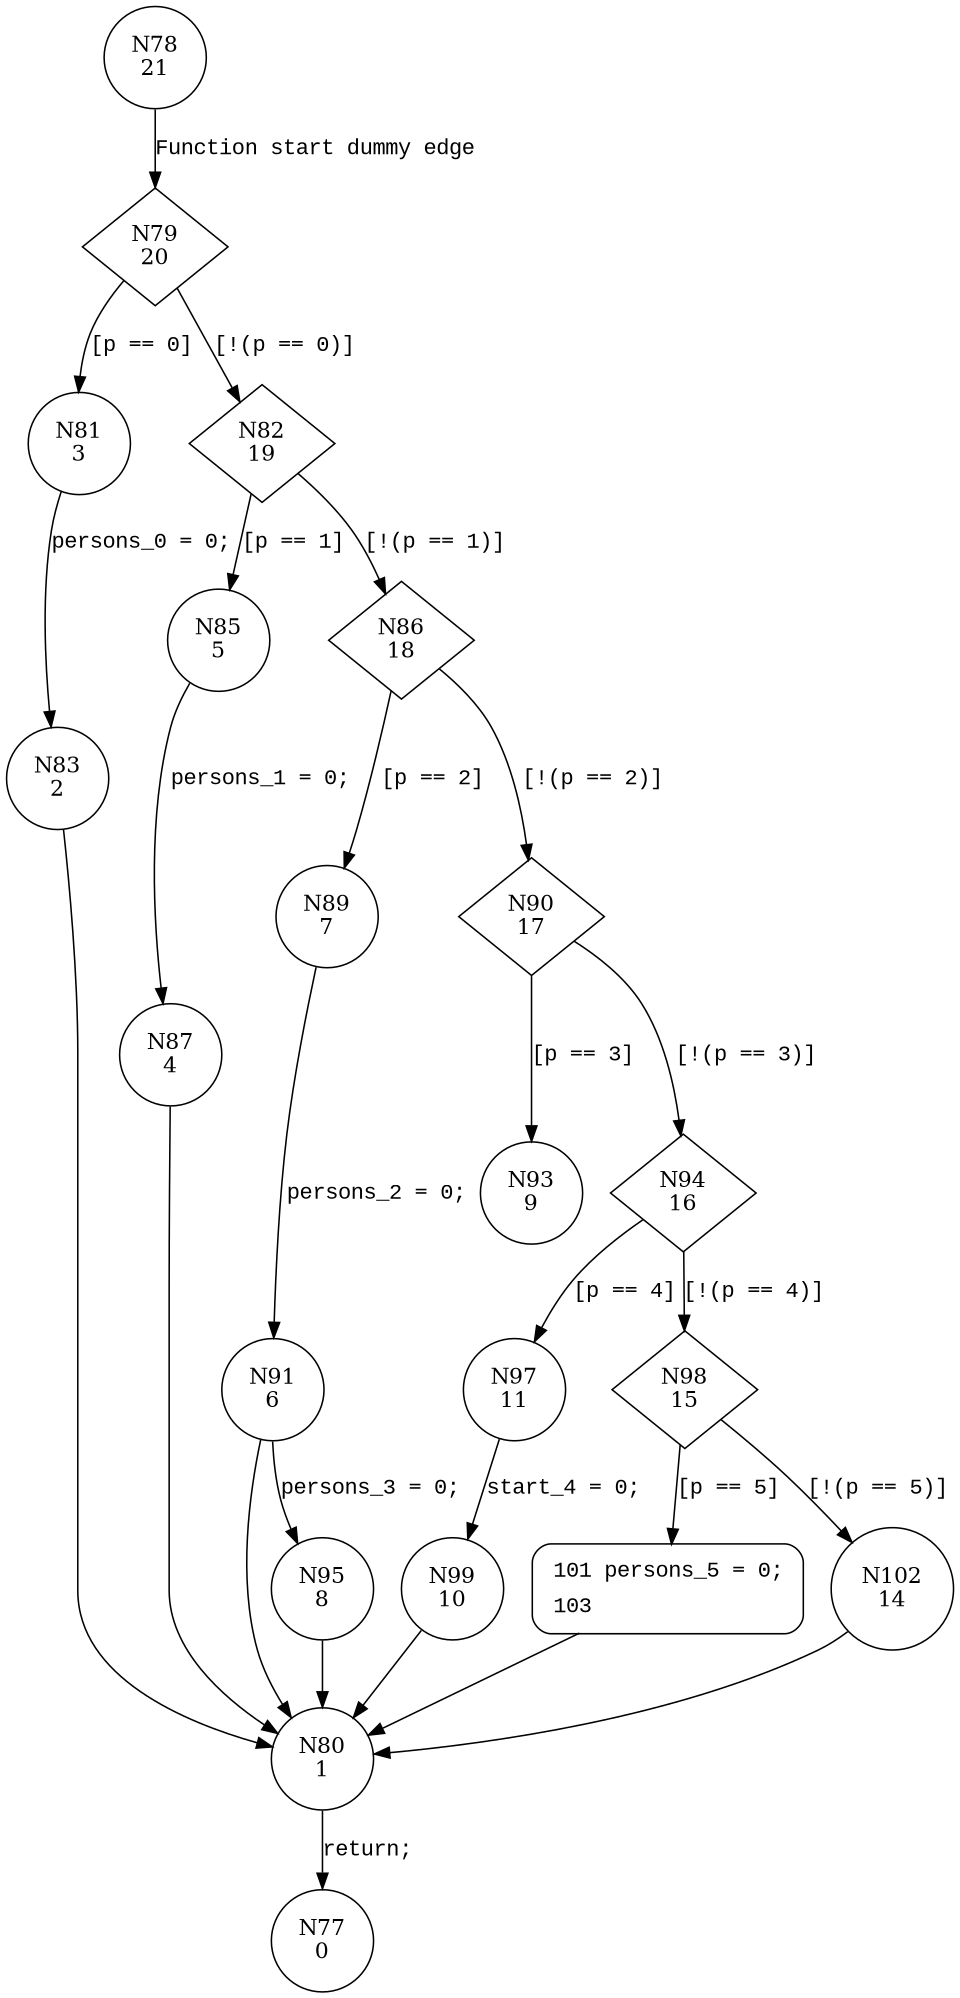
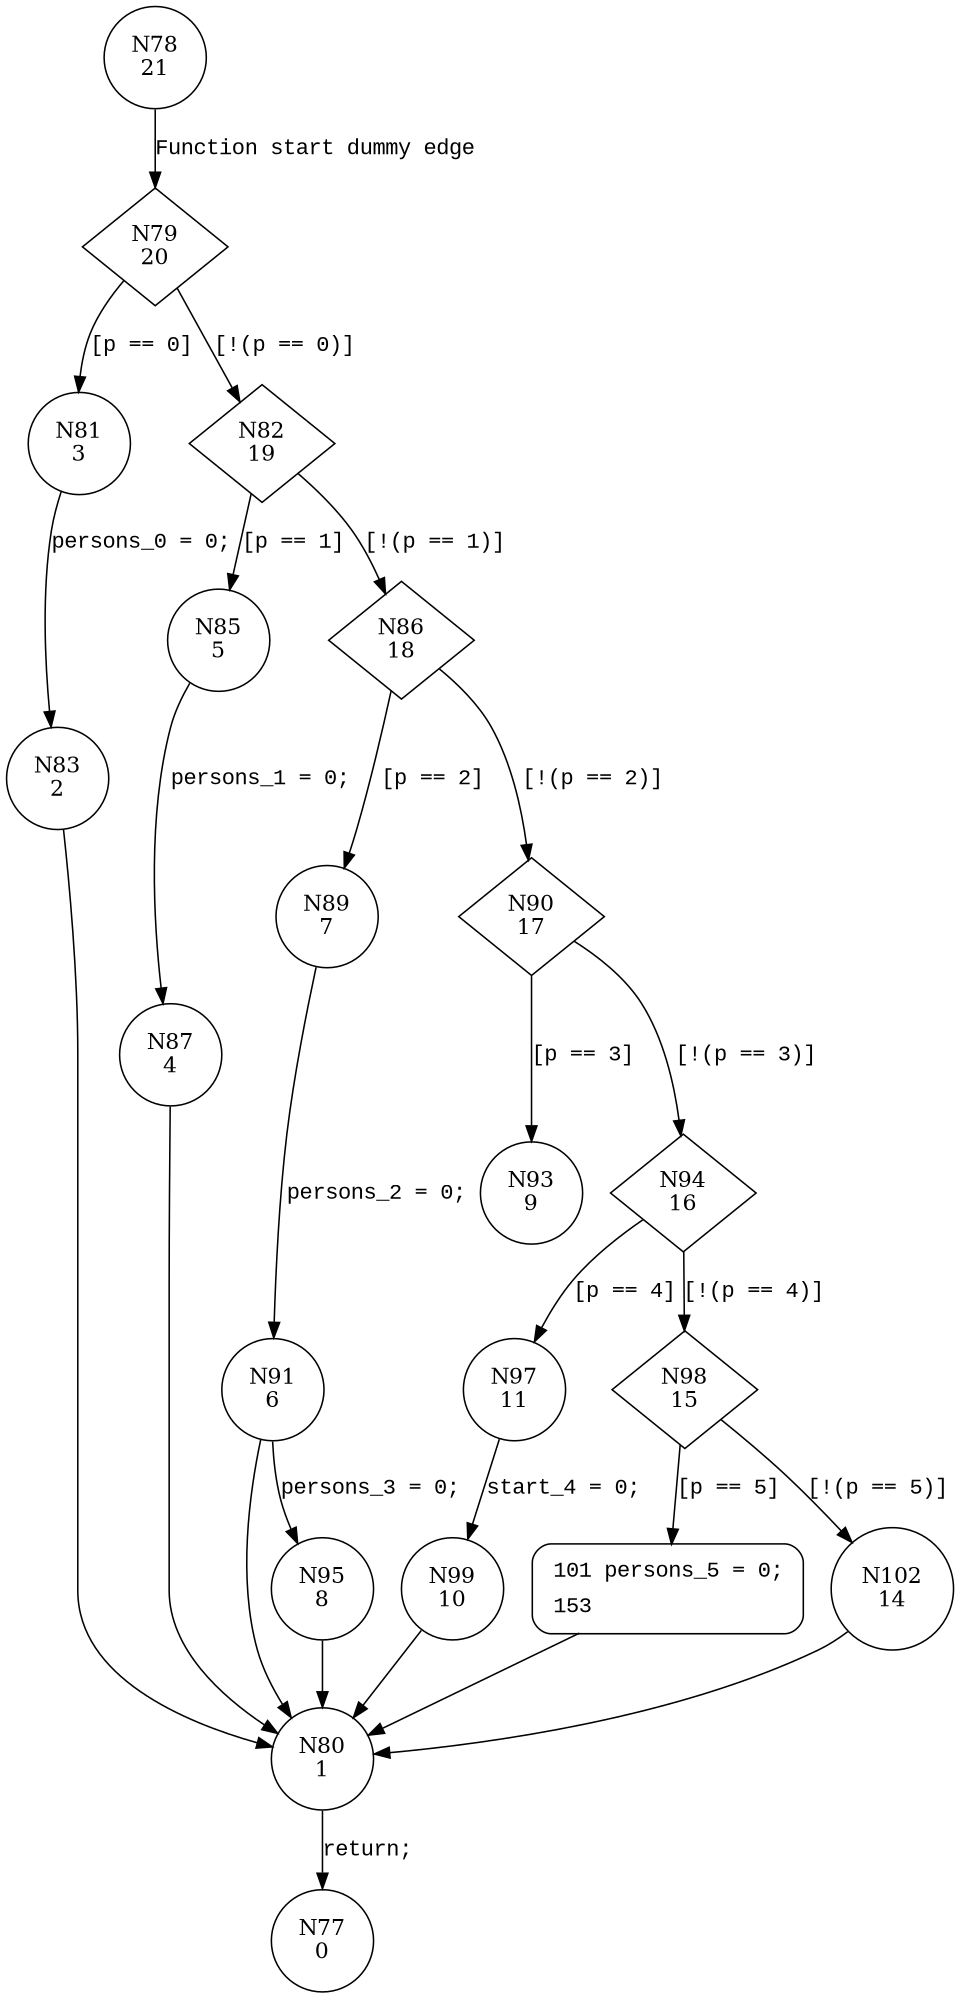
node "101": text "103" -> "153"
